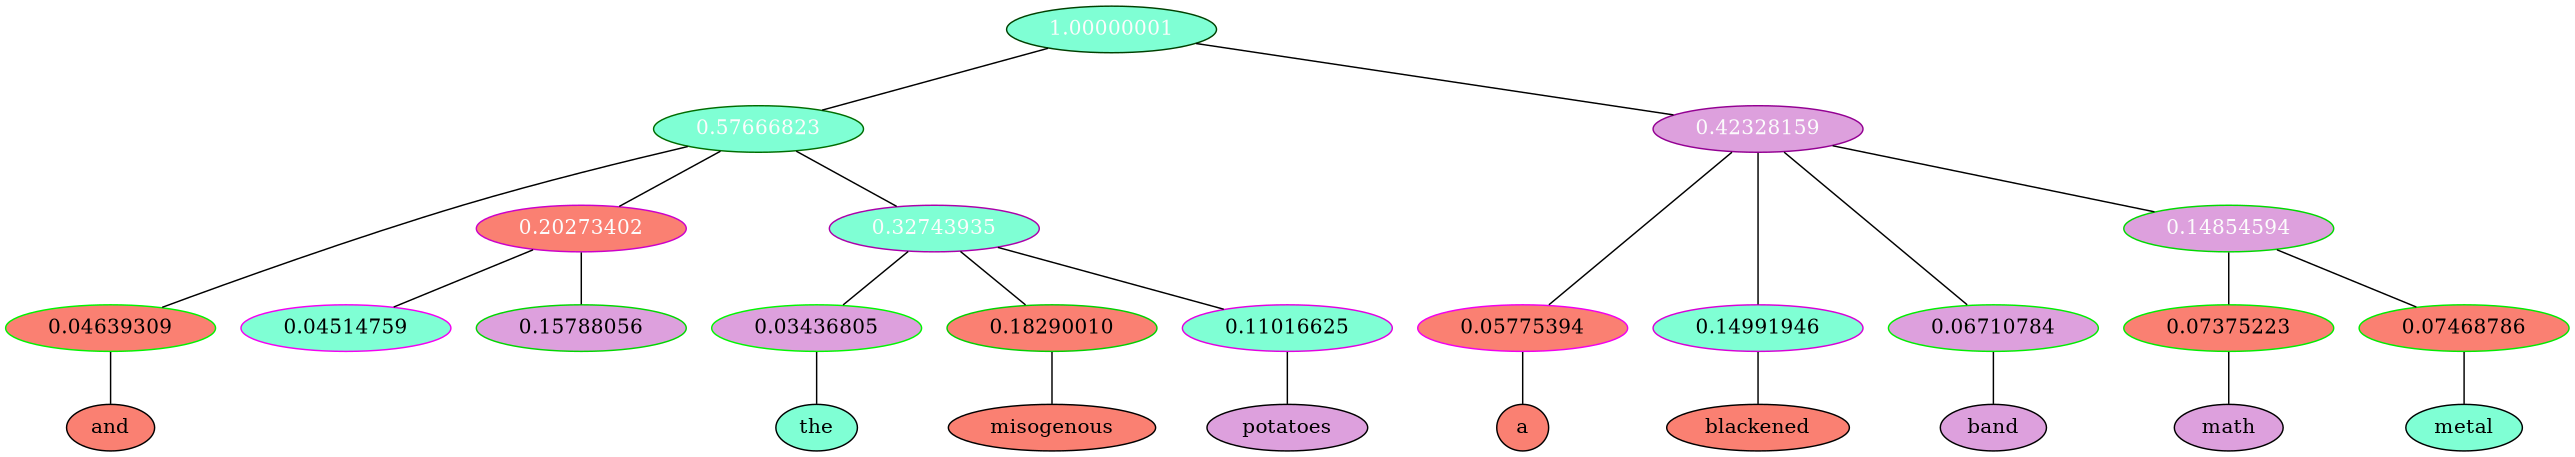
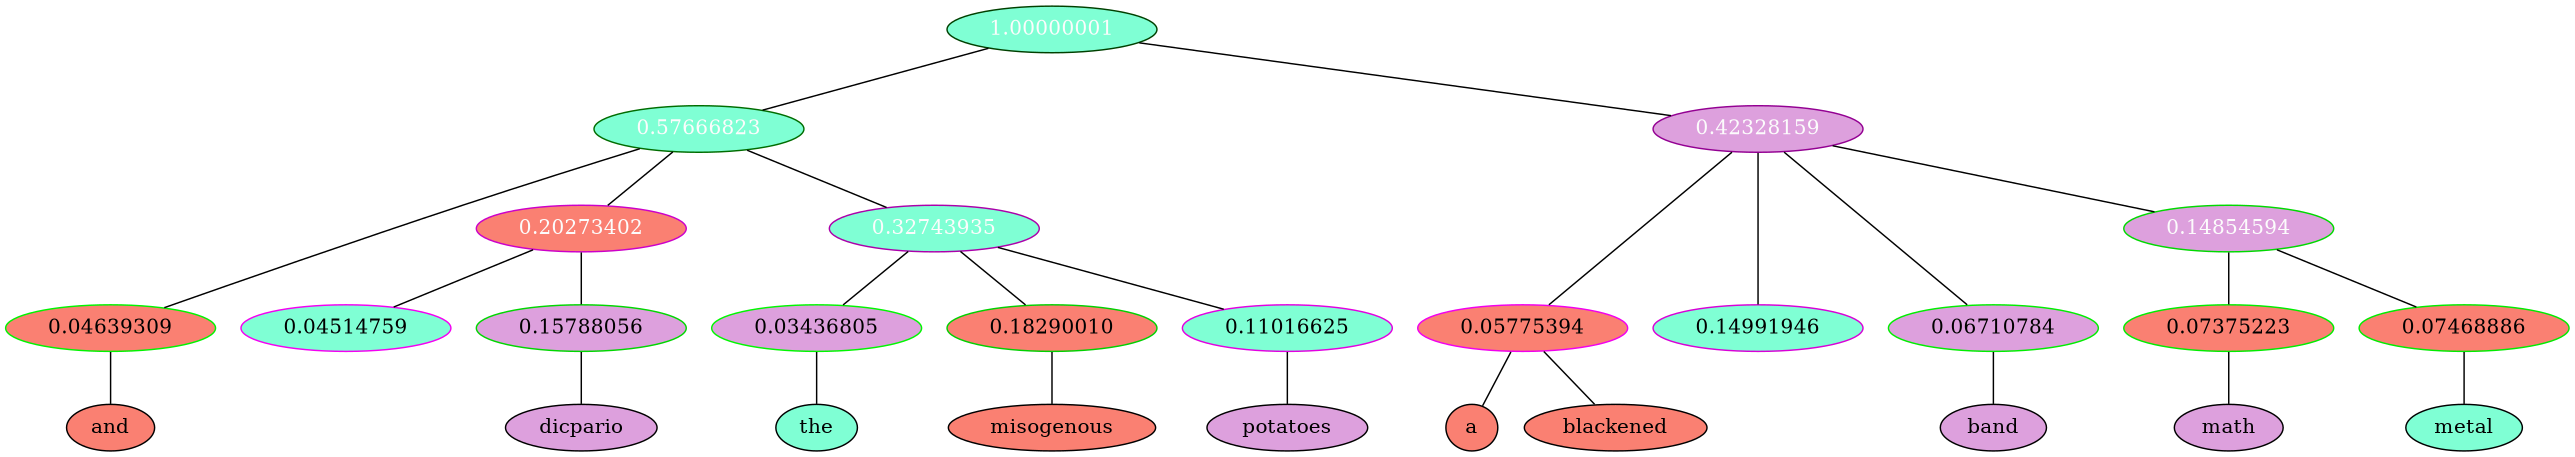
node "0.07468786": label "0.07468786" -> "0.07468886"
edge "0.14991946" -- "blackened": now "0.05775394" -- "blackened"
node "dicpario": added
